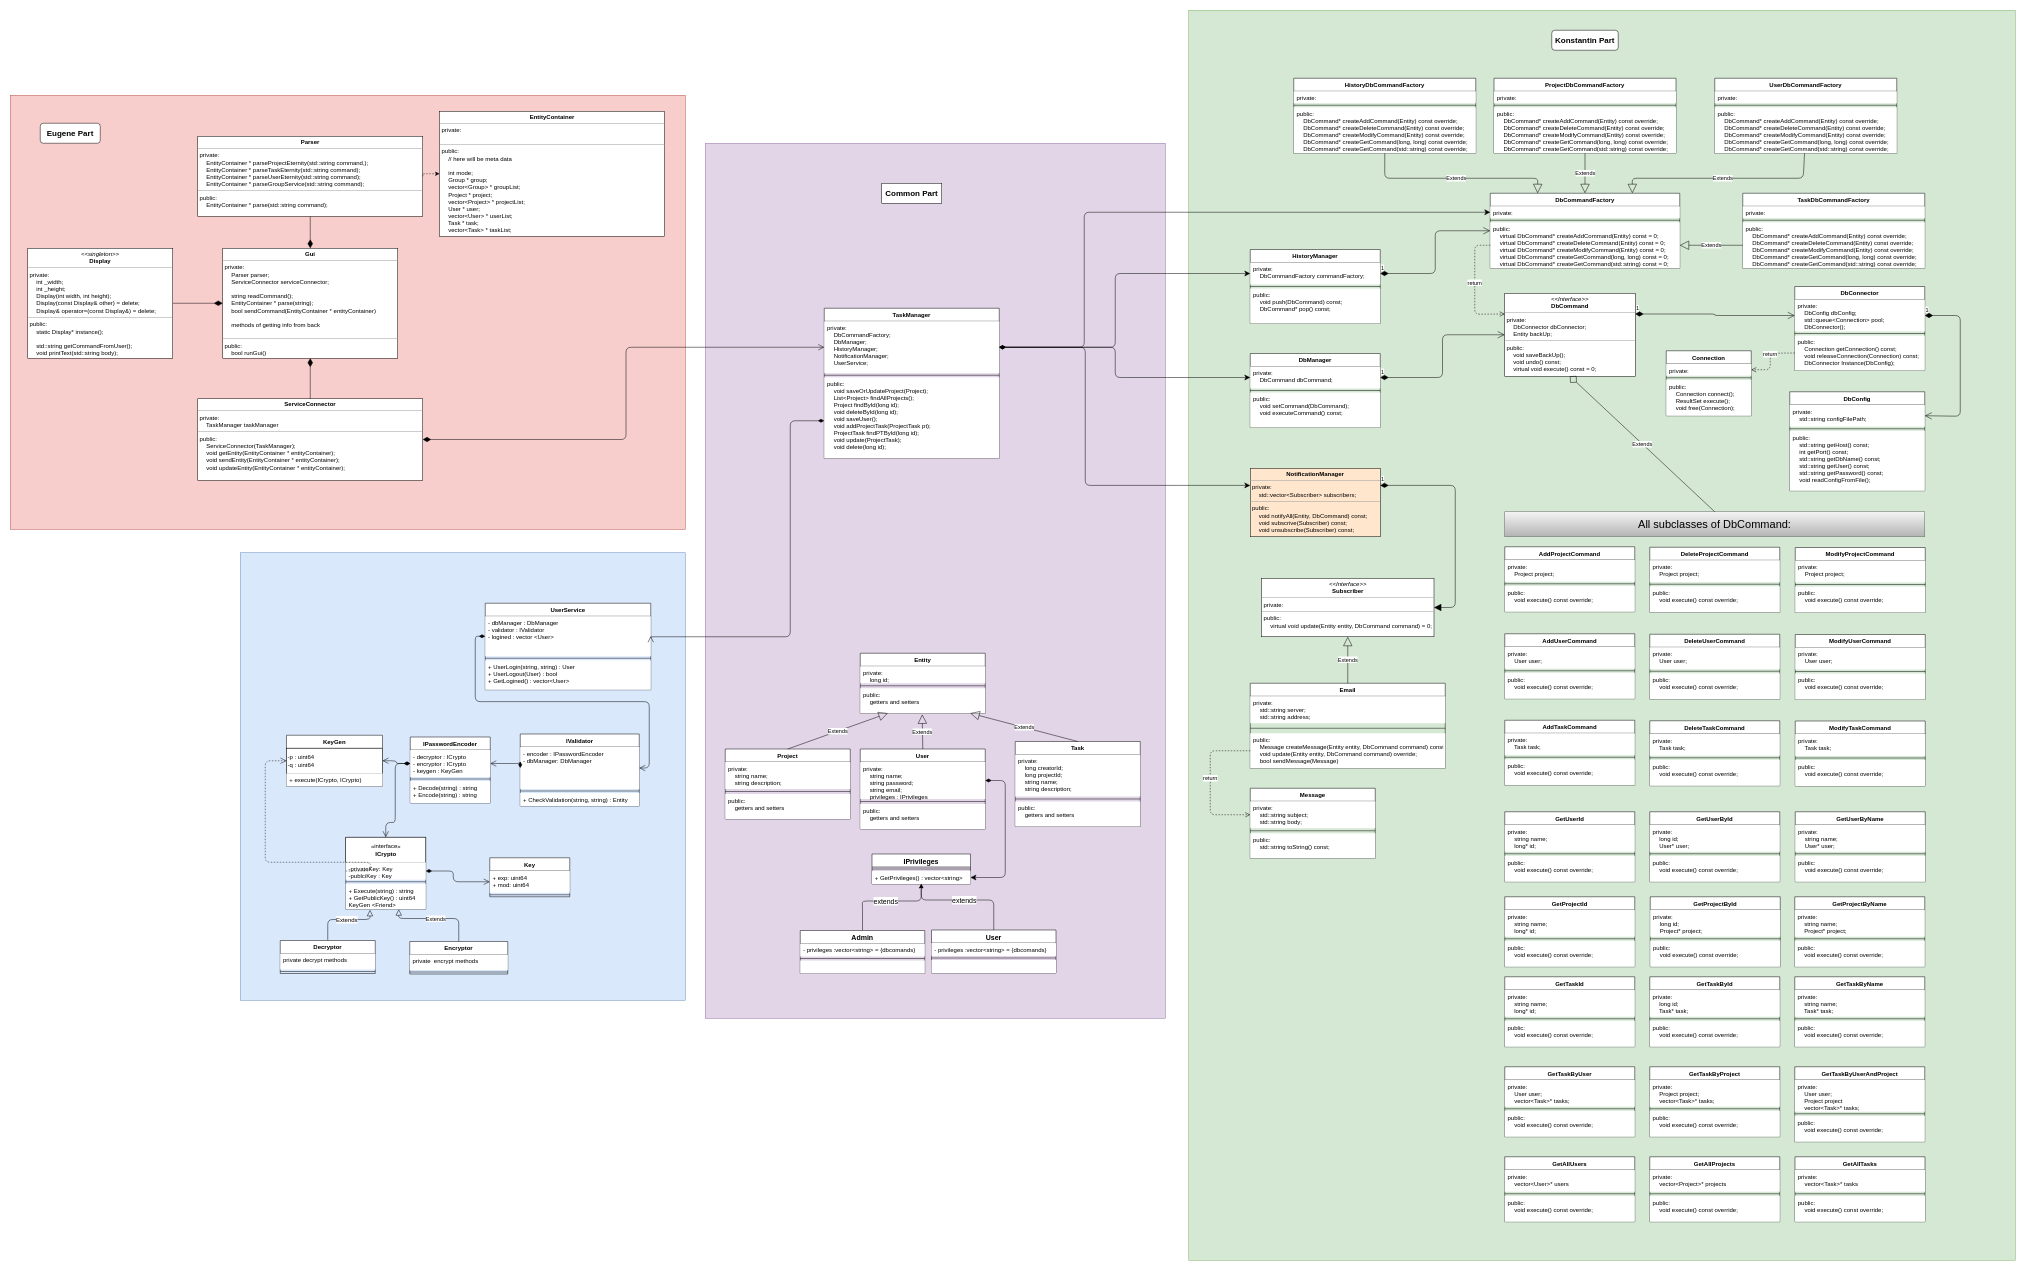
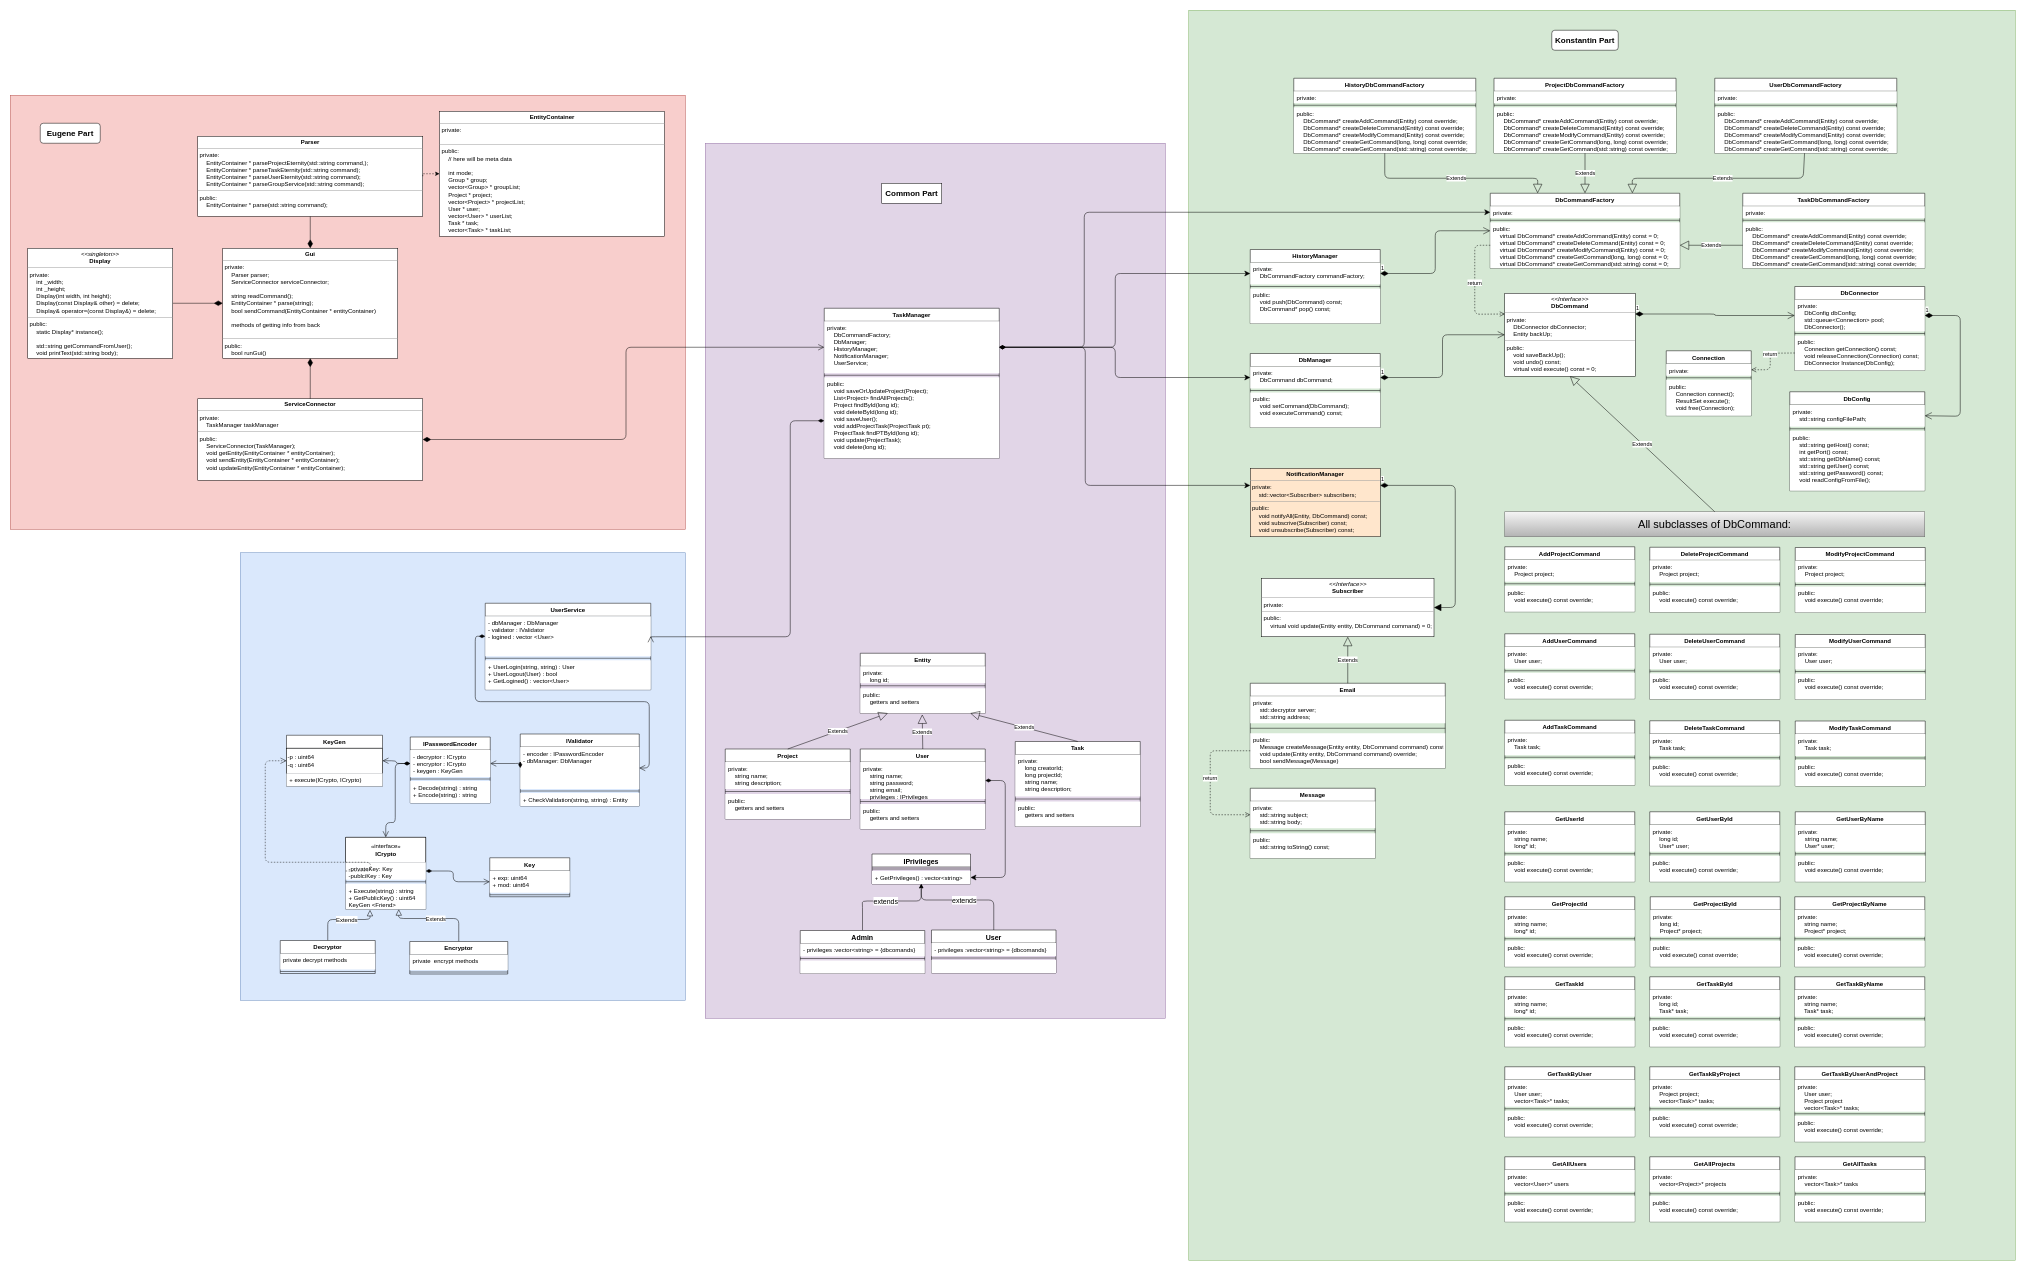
edge "All subclasses of DbCommand:" -> "<<Interface>> DbCommand private: DbConnector dbConnector; Entity backUp; public: void saveBackUp(); void undo() const; virtual void execute() const = 0;": arrowhead diamond -> block
node "private: std::string server; std::string address;": label "private: std::string server; std::string address;" -> "private: std::decryptor server; std::string address;"
